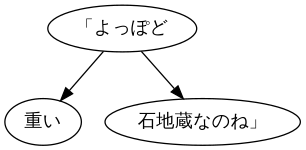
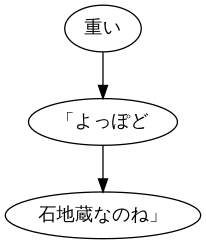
edge "「よっぽど" -> "重い": reversed
